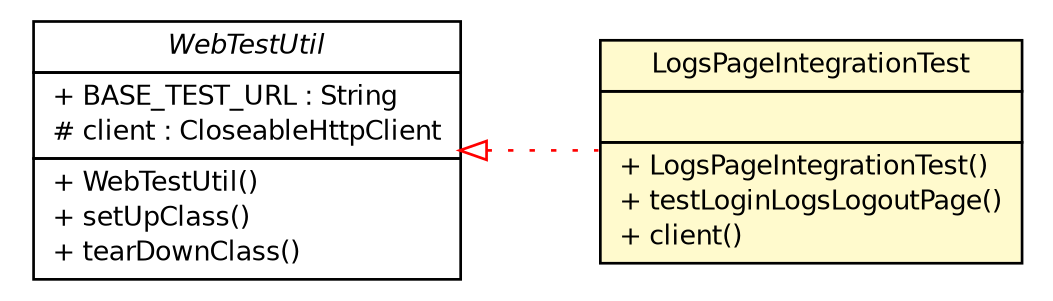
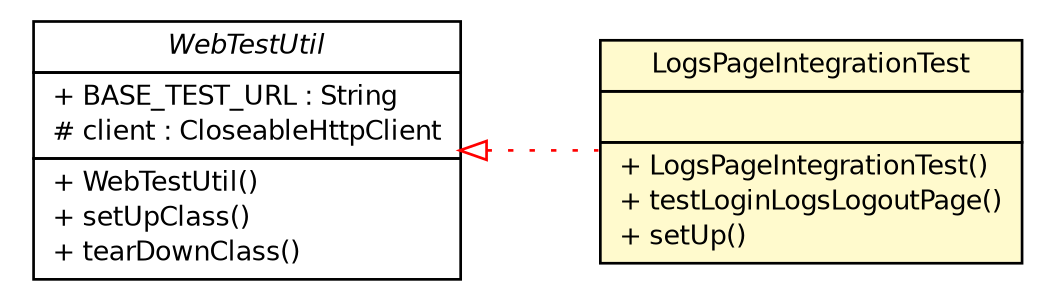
node "LogsPageIntegrationTest": text "+ client()" -> "+ setUp()"
